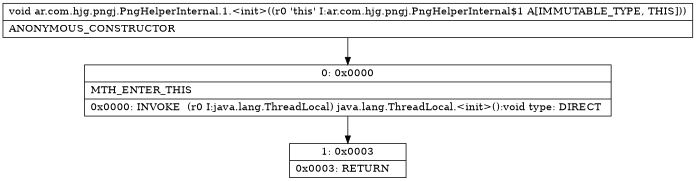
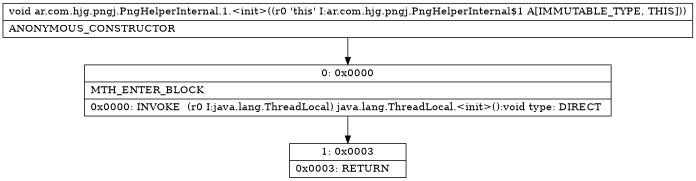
node "0: 0x0000": text "MTH_ENTER_THIS" -> "MTH_ENTER_BLOCK"
